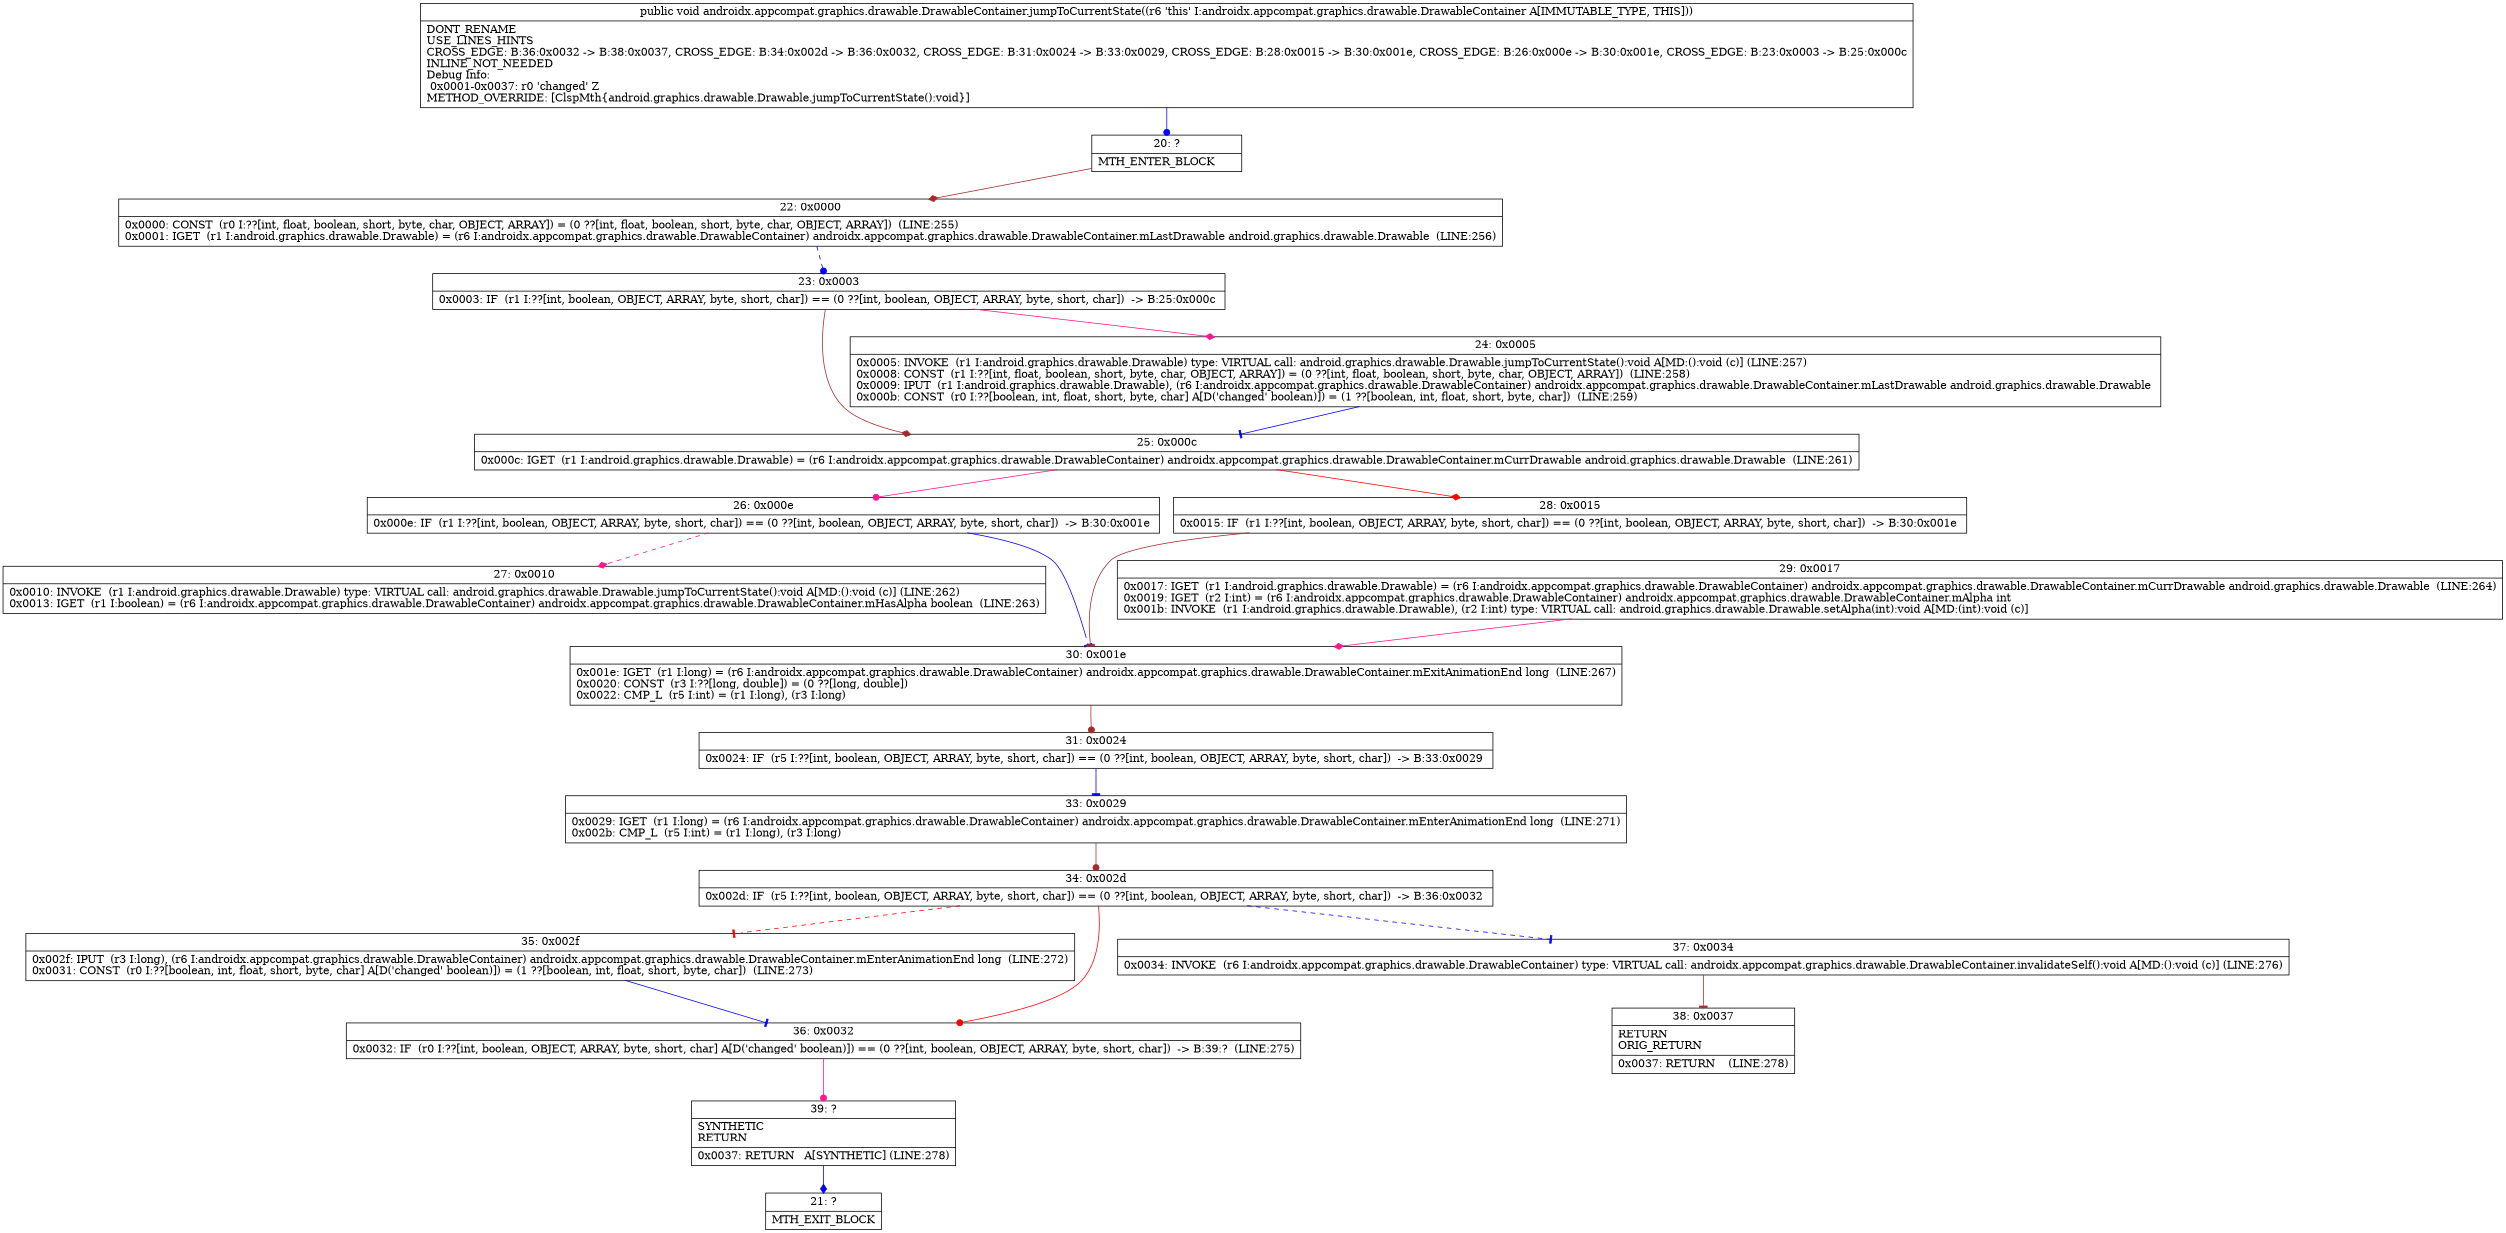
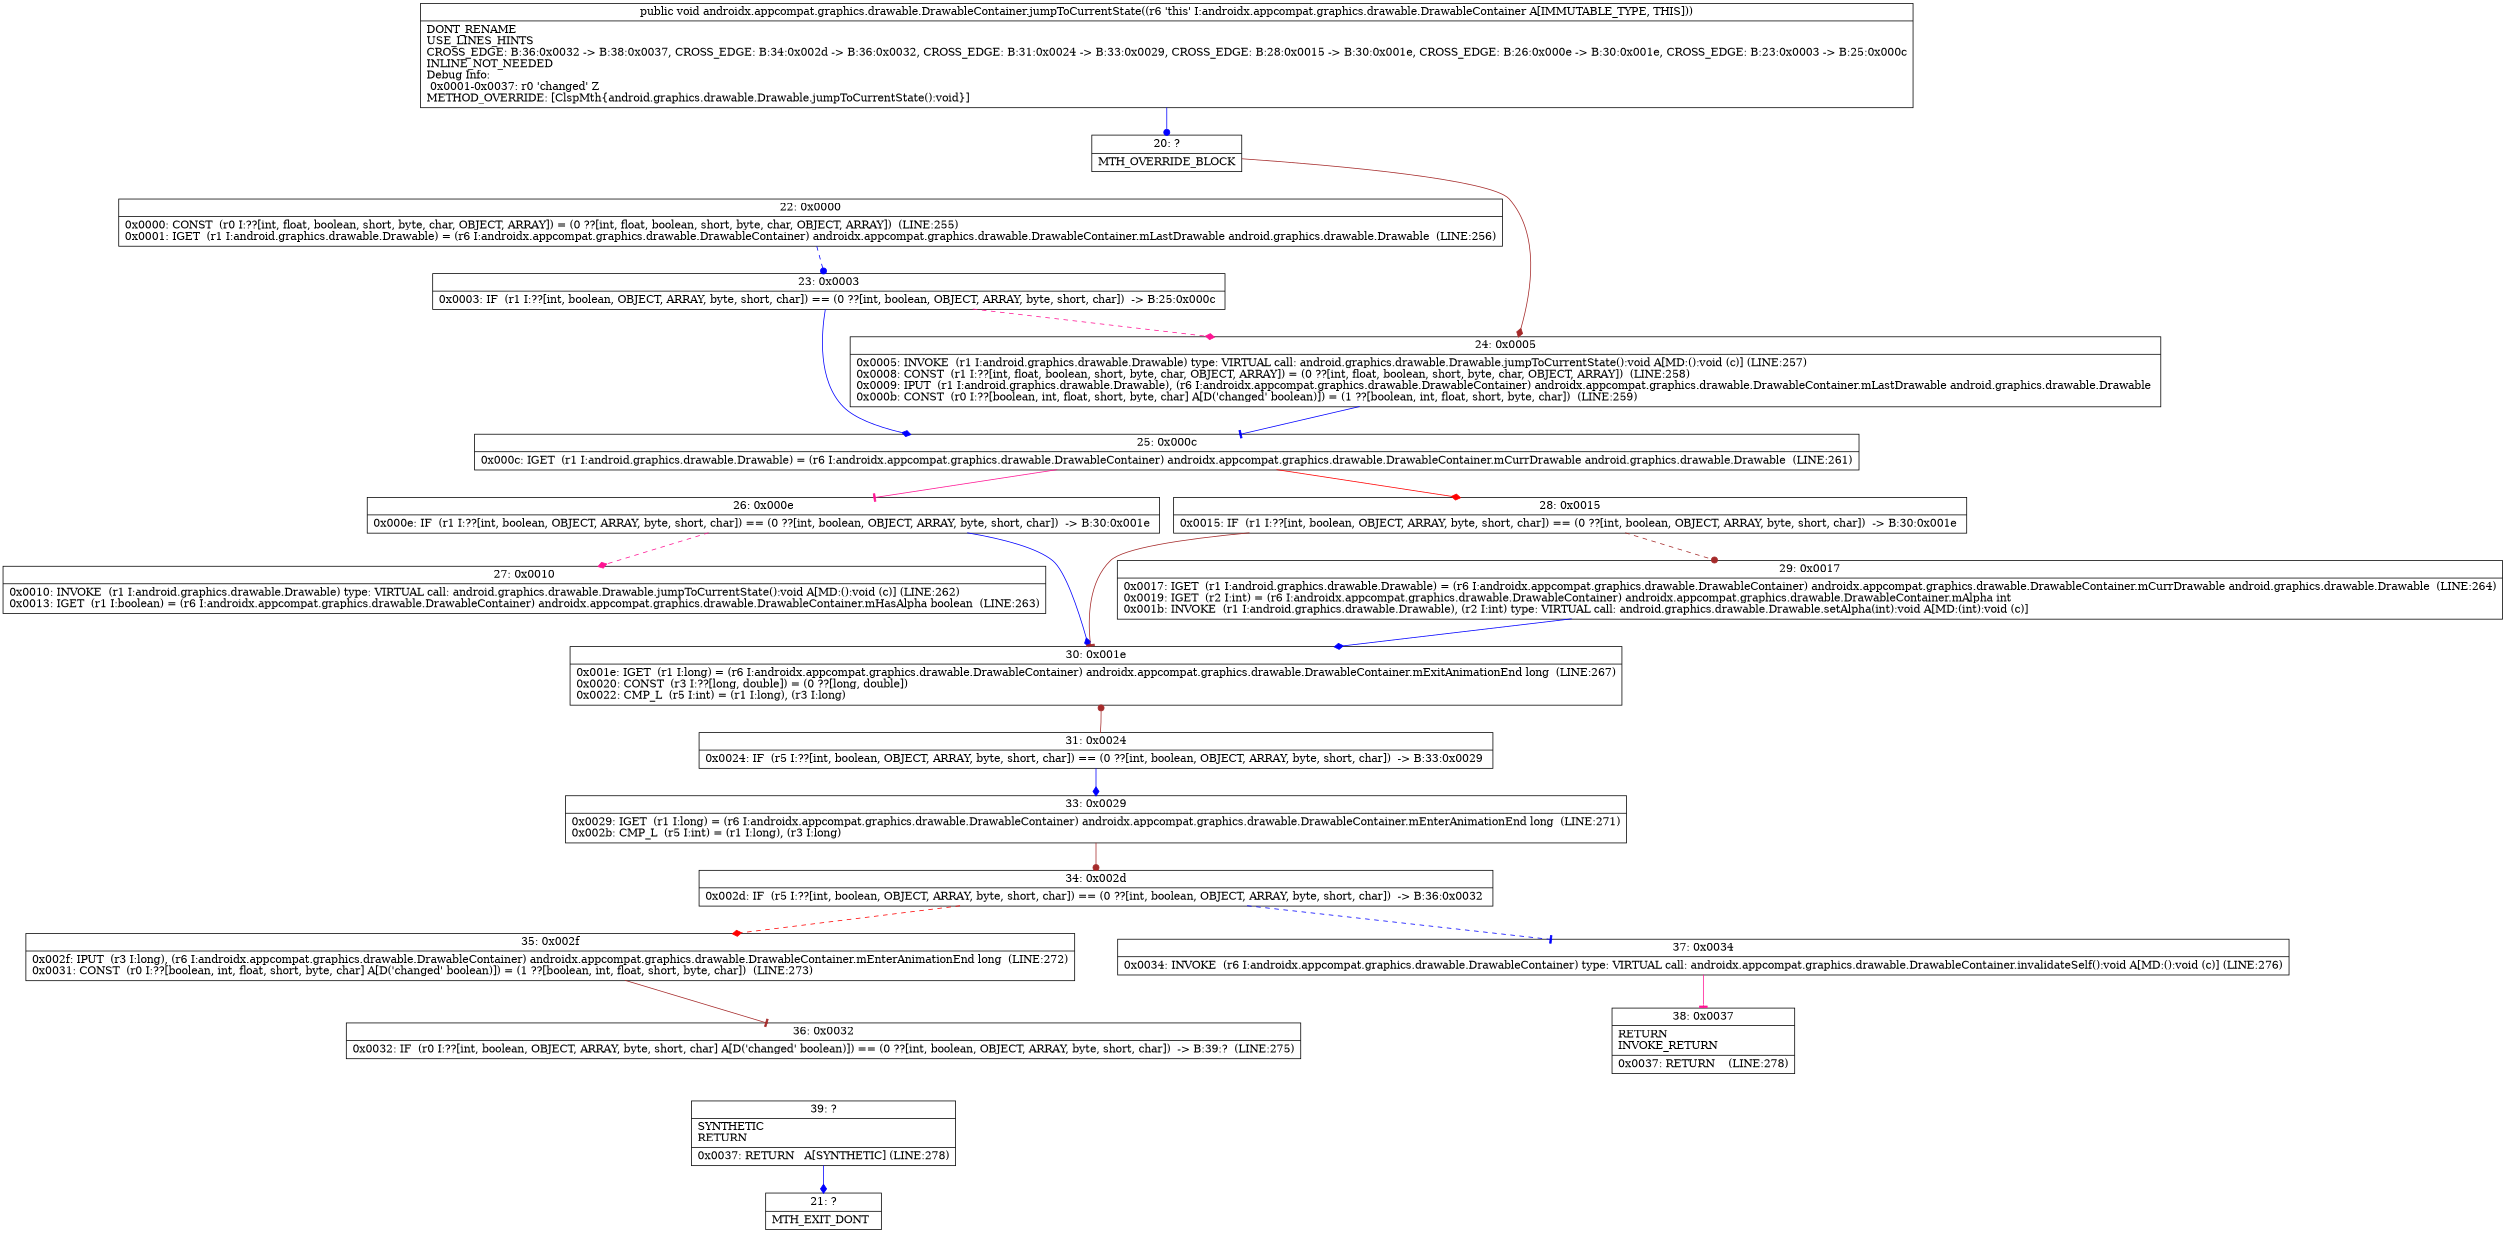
node "20: ?": text "MTH_ENTER_BLOCK" -> "MTH_OVERRIDE_BLOCK"
edge "20: ?" -> "22: 0x0000": now "20: ?" -> "24: 0x0005"
edge "23: 0x0003" -> "24: 0x0005": style solid -> dashed
edge "23: 0x0003" -> "25: 0x000c": color brown -> blue
edge "25: 0x000c" -> "26: 0x000e": arrowhead dot -> tee
edge "28: 0x0015" -> "29: 0x0017": added
edge "26: 0x000e" -> "30: 0x001e": arrowhead tee -> diamond
edge "29: 0x0017" -> "30: 0x001e": color deeppink -> blue
edge "30: 0x001e" -> "31: 0x0024": reversed
edge "31: 0x0024" -> "33: 0x0029": arrowhead tee -> diamond
edge "34: 0x002d" -> "35: 0x002f": arrowhead tee -> diamond
edge "37: 0x0034" -> "38: 0x0037": color brown -> deeppink
edge "34: 0x002d" -> "36: 0x0032": removed
edge "35: 0x002f" -> "36: 0x0032": color blue -> brown
node "38: 0x0037": text "ORIG_RETURN" -> "INVOKE_RETURN"
edge "36: 0x0032" -> "39: ?": removed
node "21: ?": text "MTH_EXIT_BLOCK" -> "MTH_EXIT_DONT"
